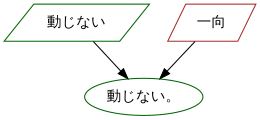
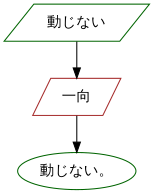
edge "動じない" -> "動じない。": now "動じない" -> "一向"
